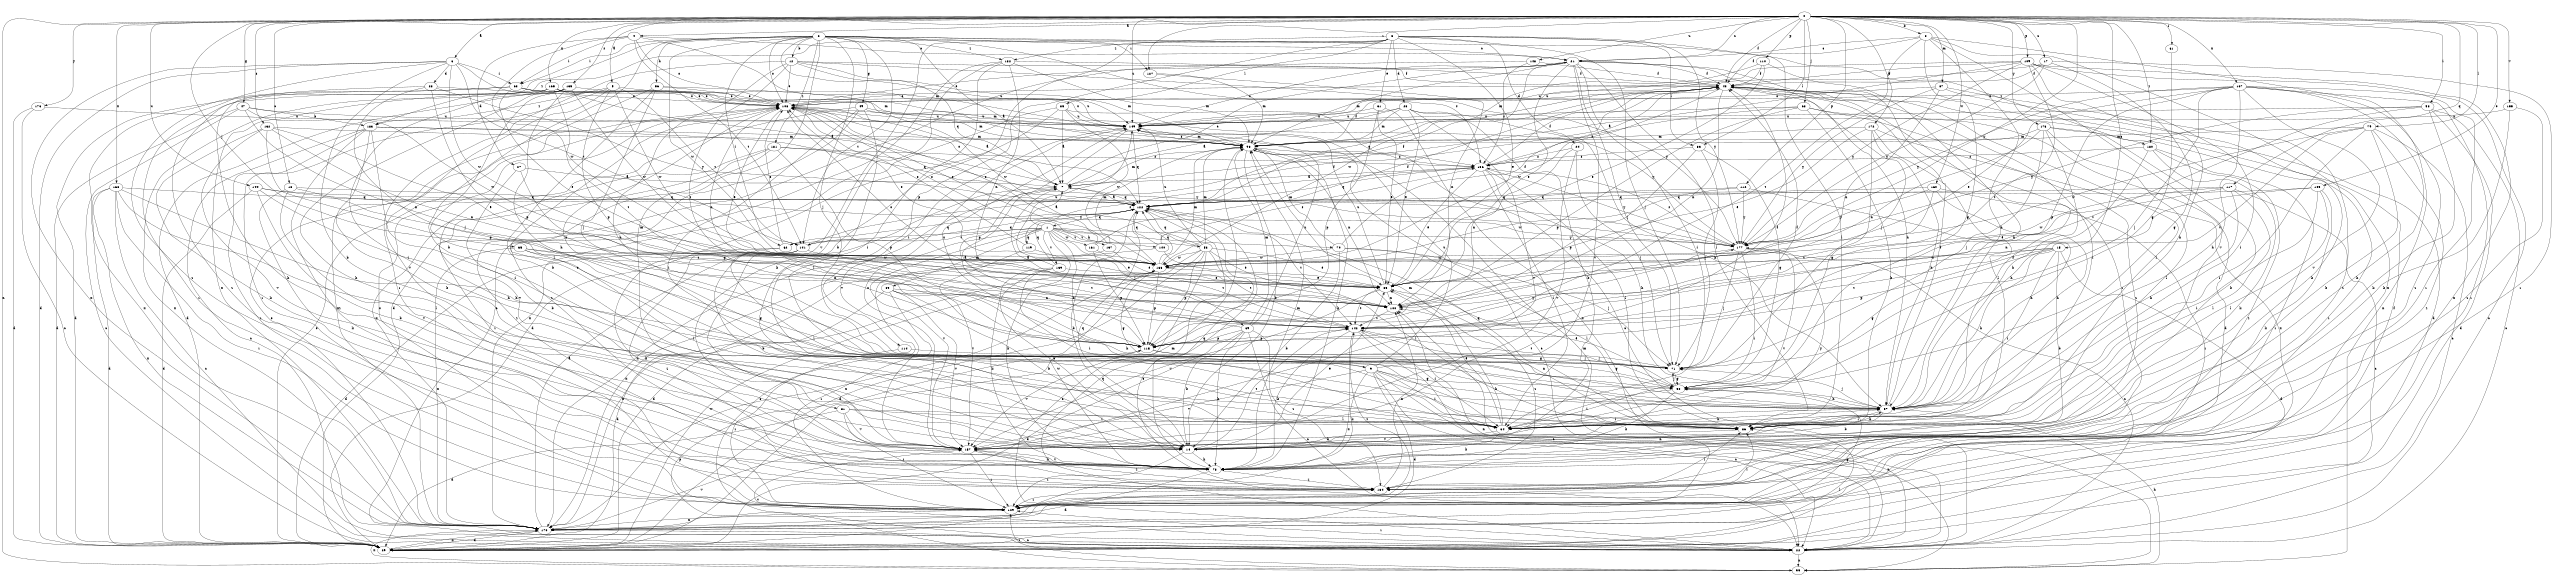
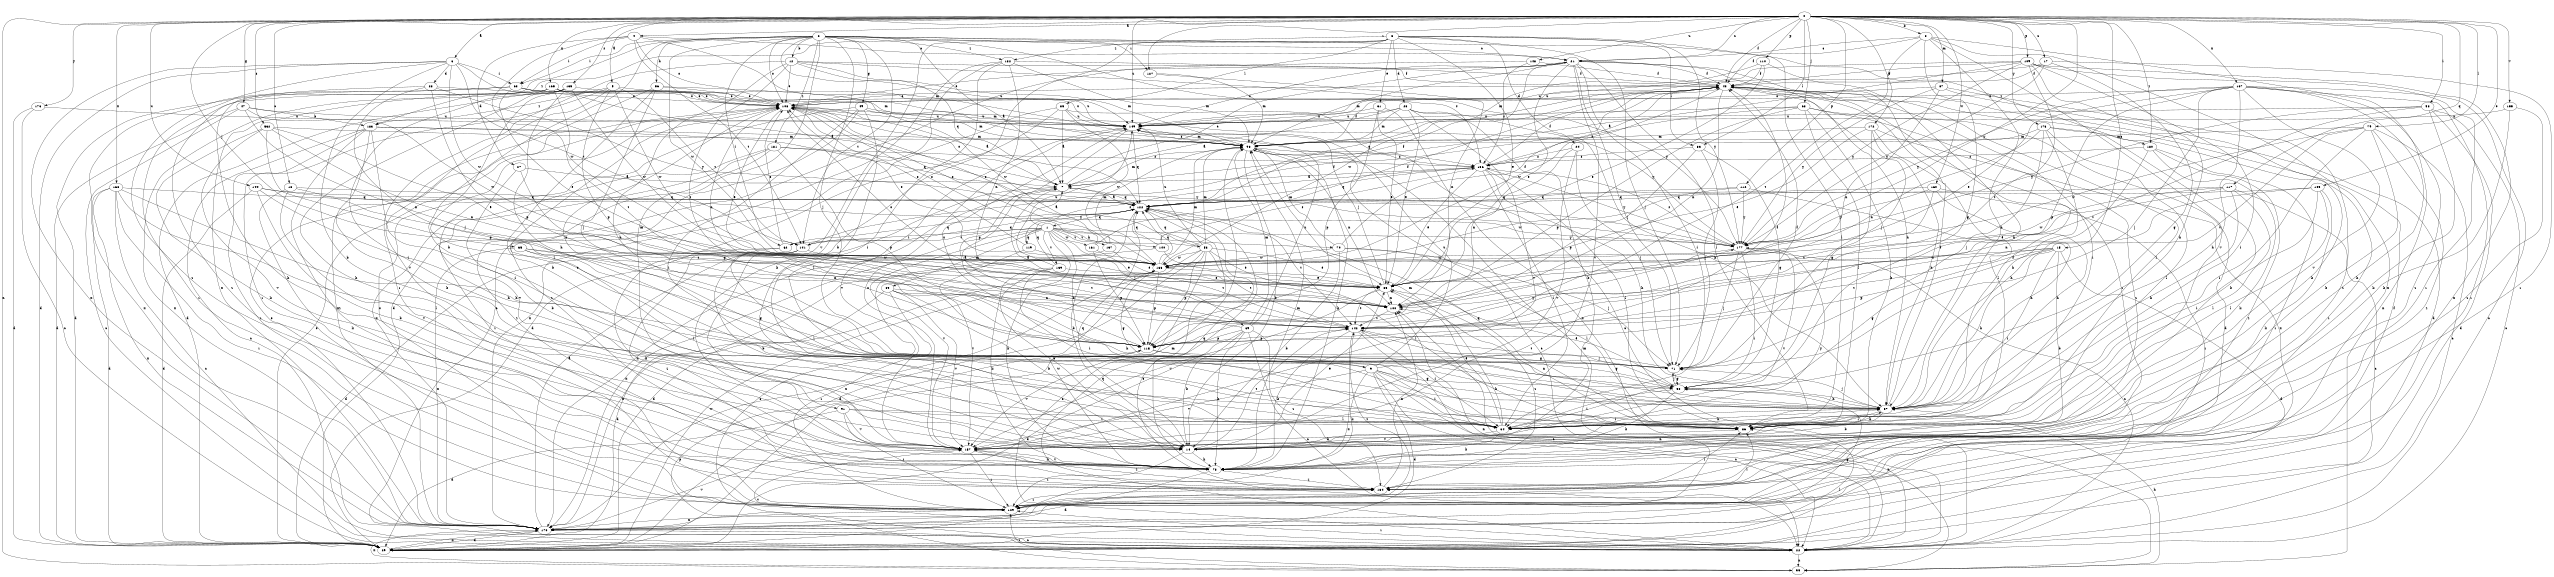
node "61": removed
node "132": label "132" -> "532"
edge "35" -> "149": label "u" -> "j"
edge "68" -> "86": added, label "l"
node "114": removed
node "81": label "81" -> "91"
